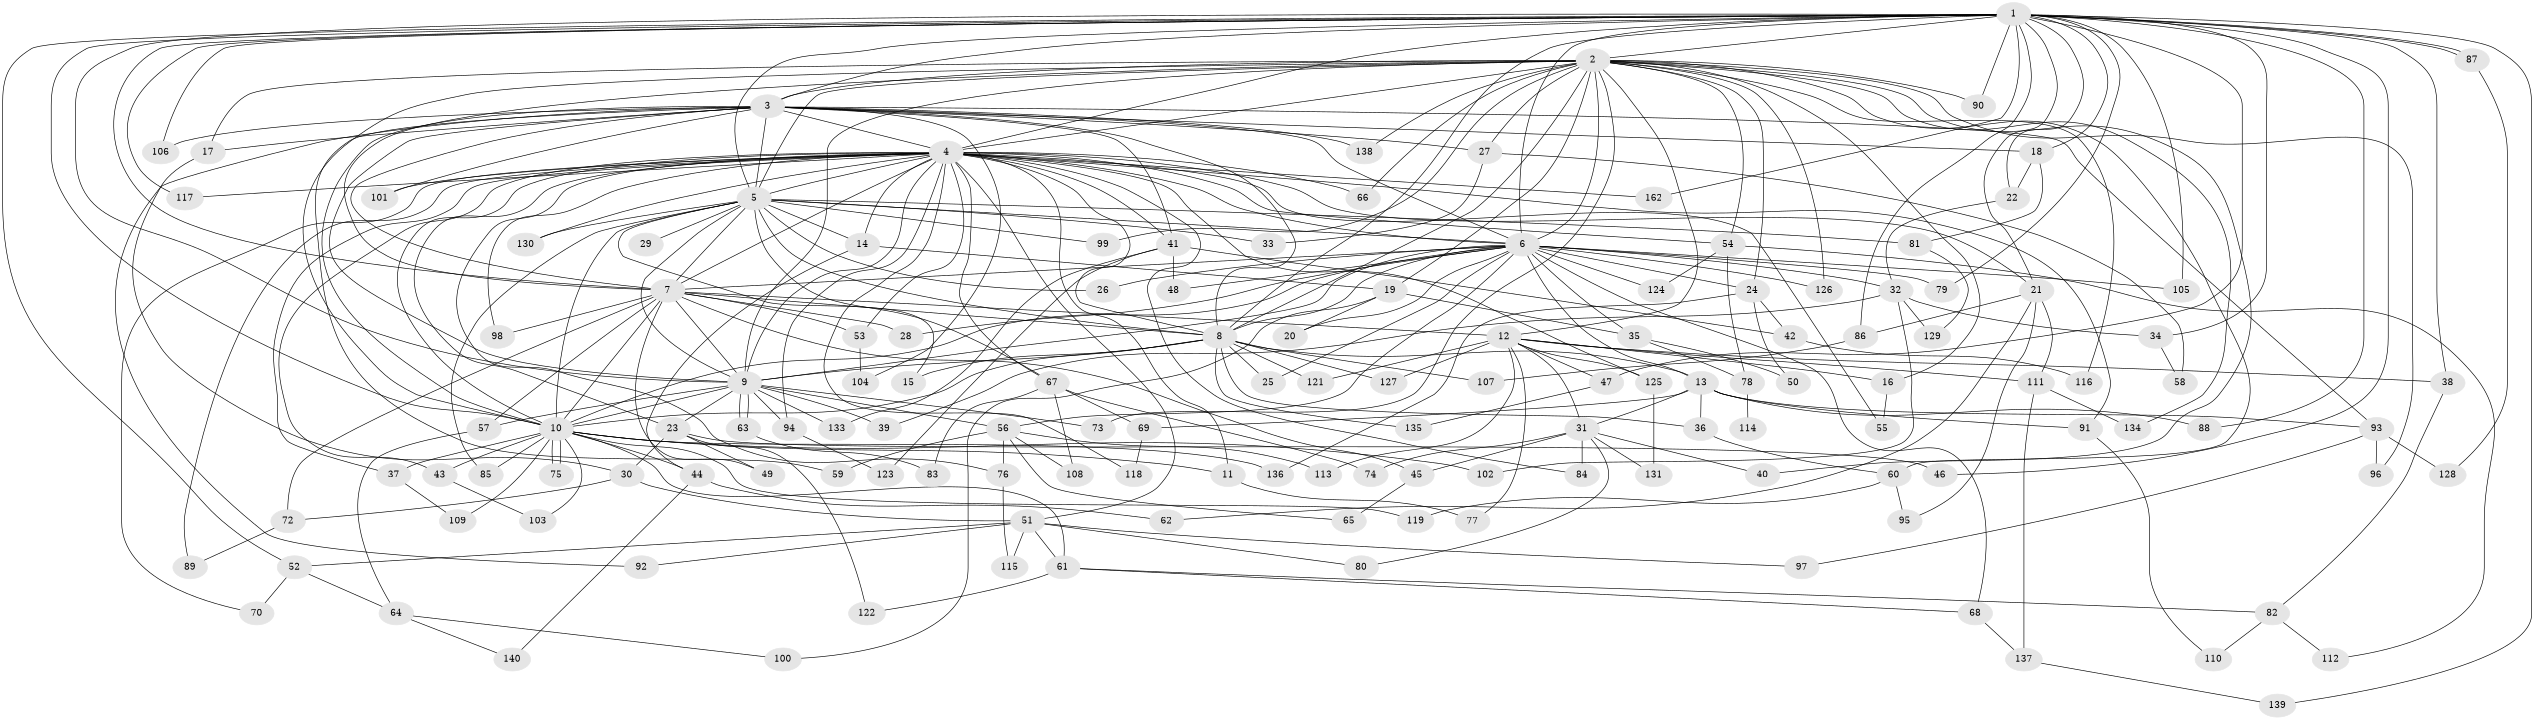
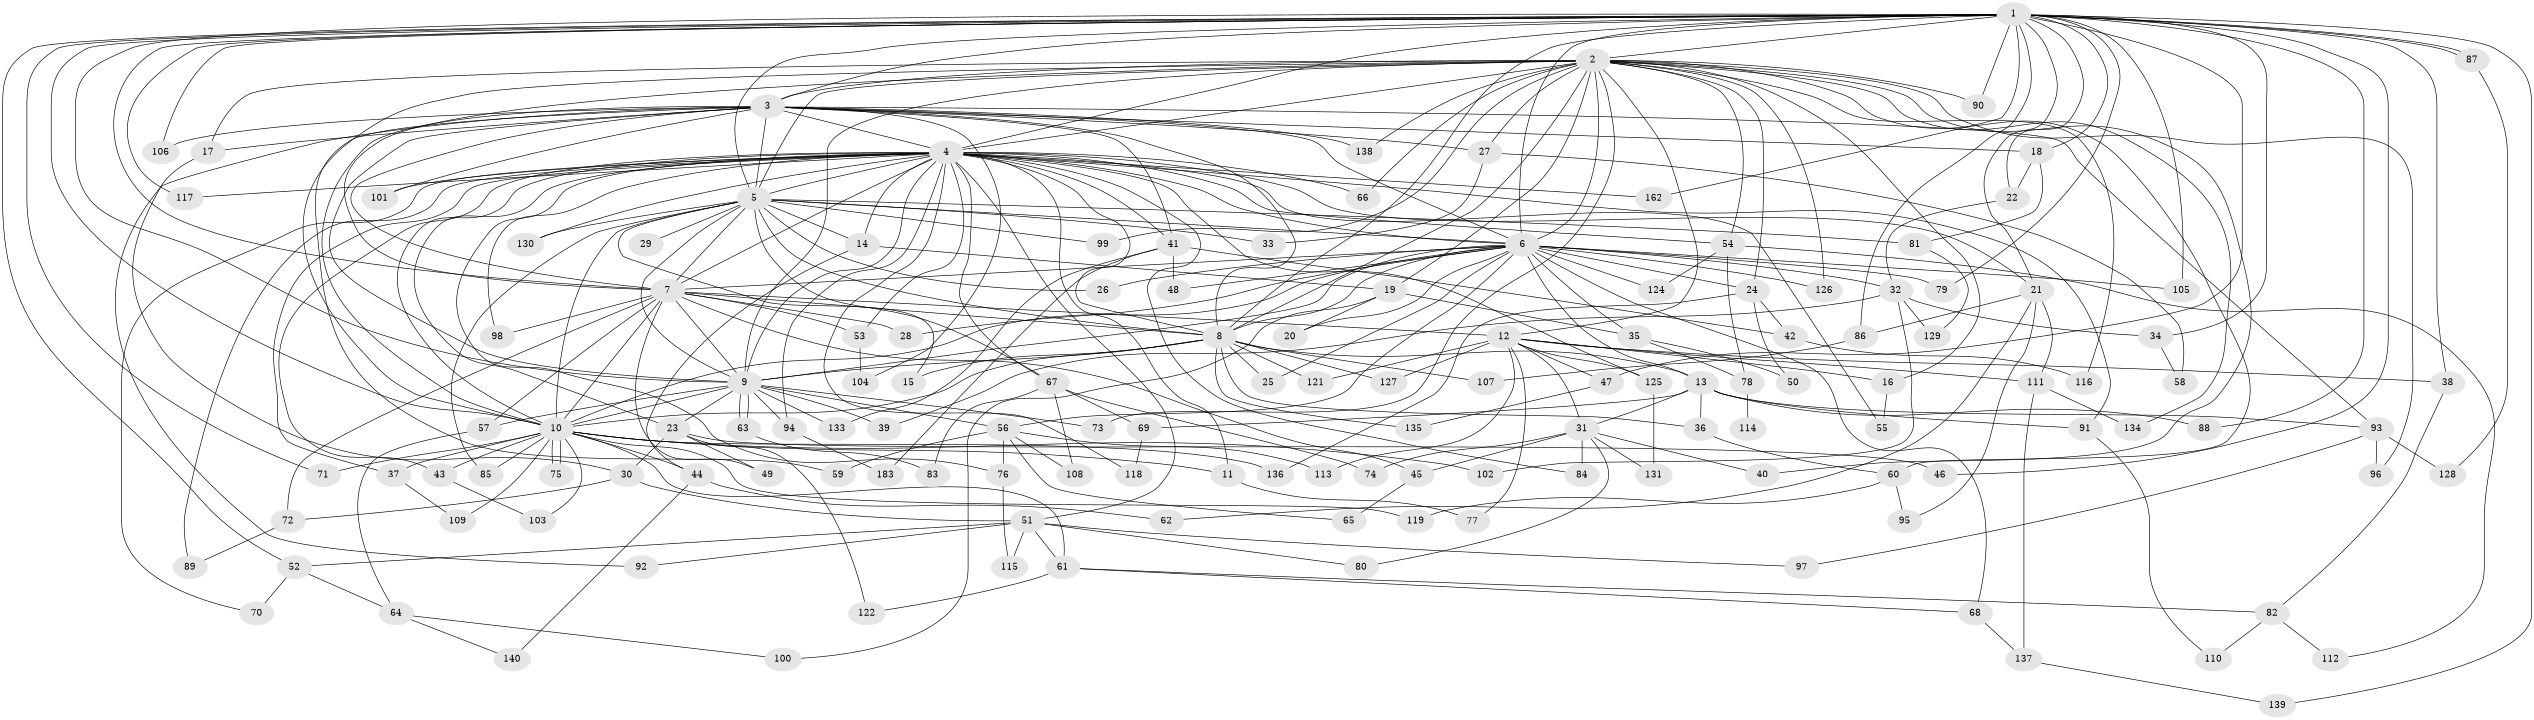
node "71": added
node "123": label "123" -> "183"
